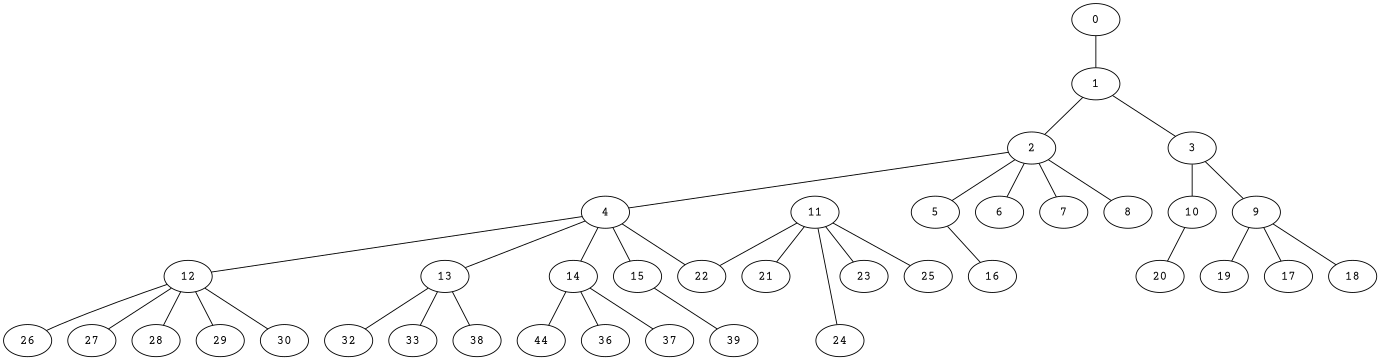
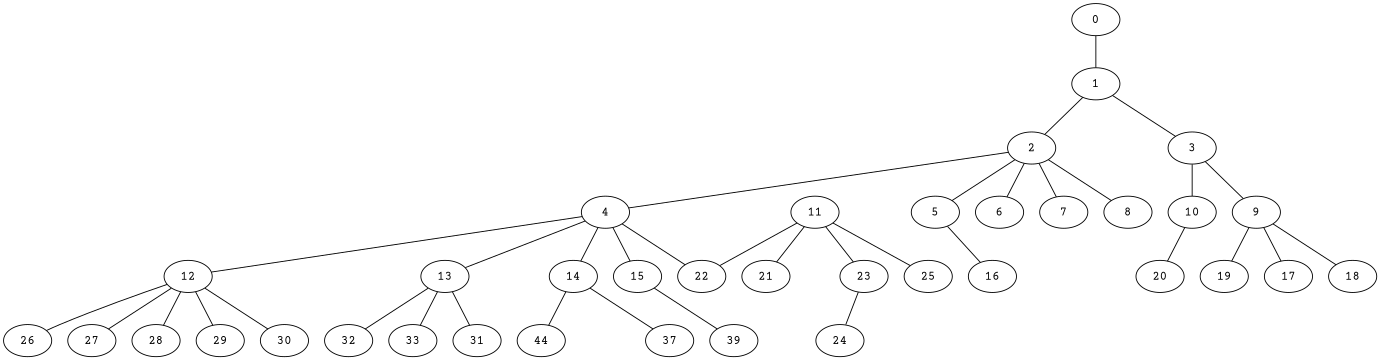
edge "11" -- "24": now "23" -- "24"
node "38": label "38" -> "31"
node "36": removed
